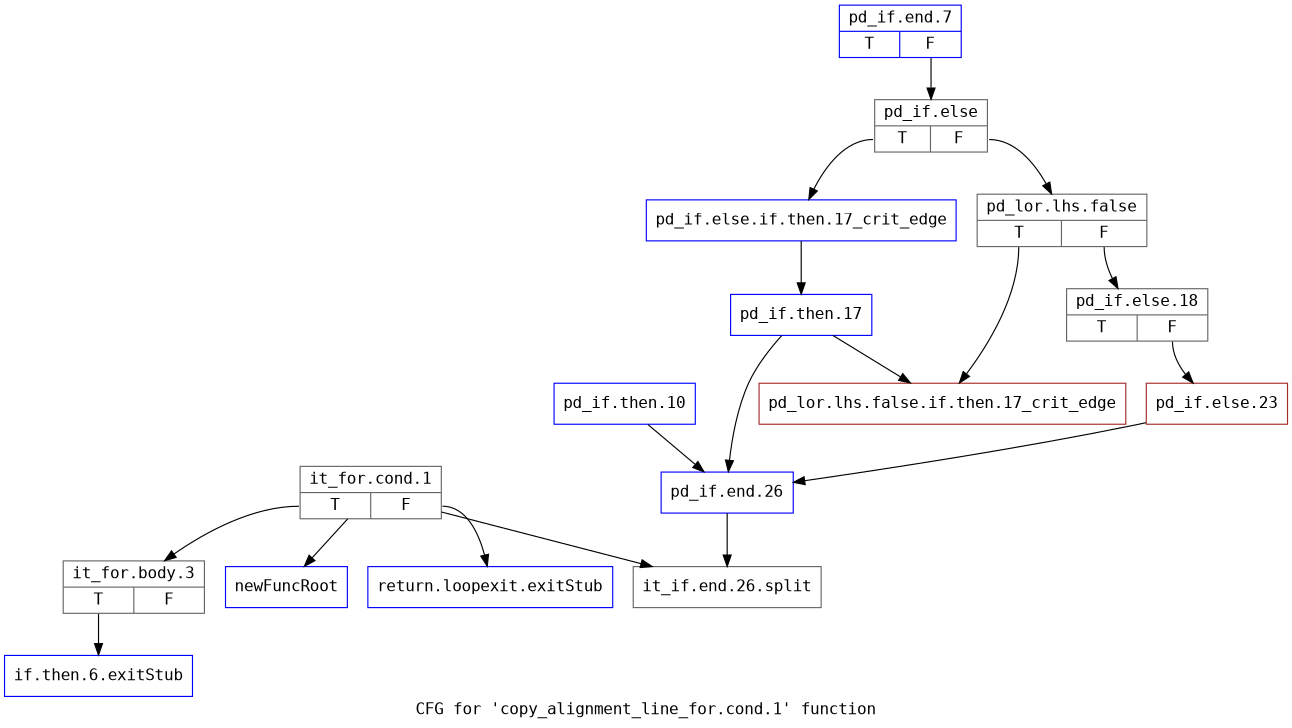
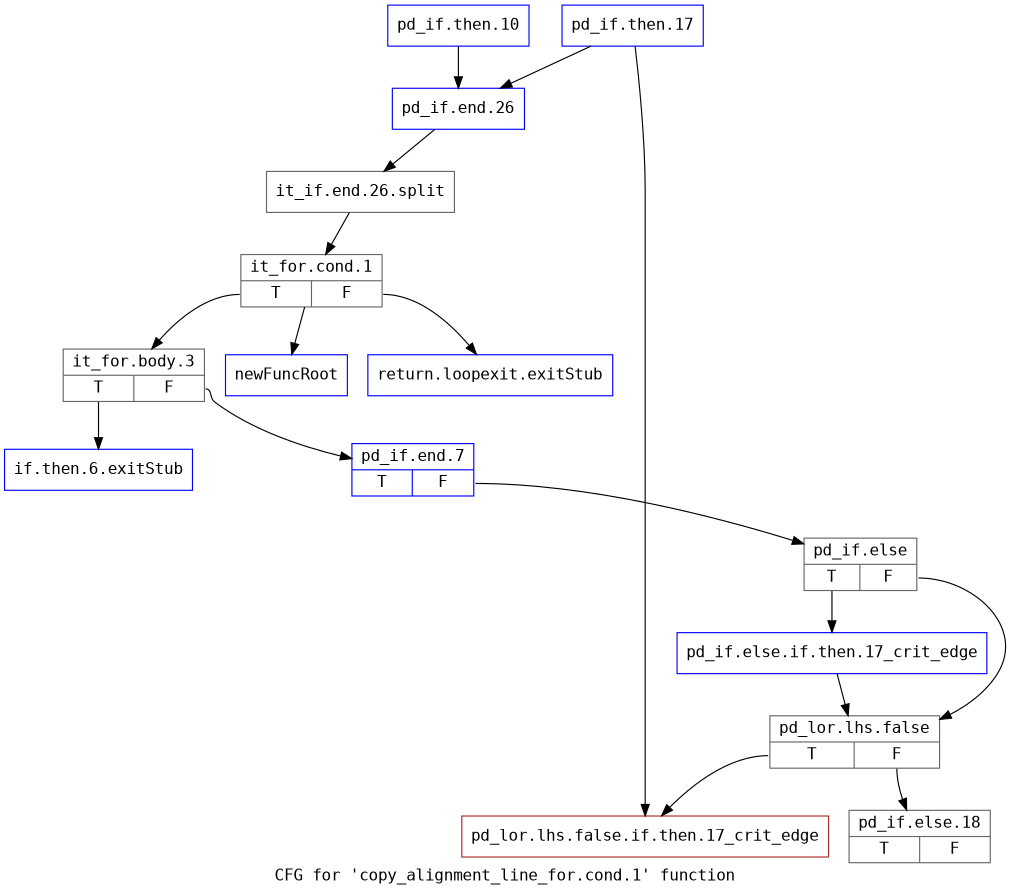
edge "pd_if.else.if.then.17_crit_edge" -> "pd_if.then.17": now "pd_if.else.if.then.17_crit_edge" -> "pd_lor.lhs.false"
node "pd_if.else.23": removed
edge "it_for.body.3" -> "pd_if.end.7": added
edge "it_for.cond.1" -> "it_if.end.26.split": reversed
